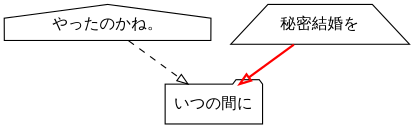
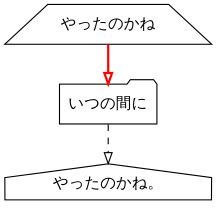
node "秘密結婚を": label "秘密結婚を" -> "やったのかね"
edge "やったのかね。" -> "いつの間に": reversed
